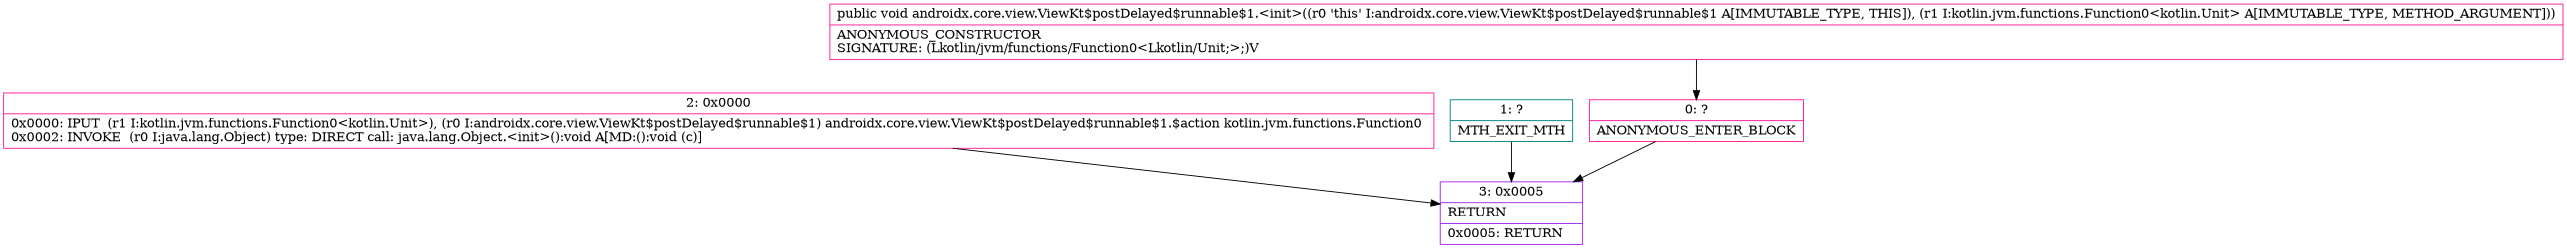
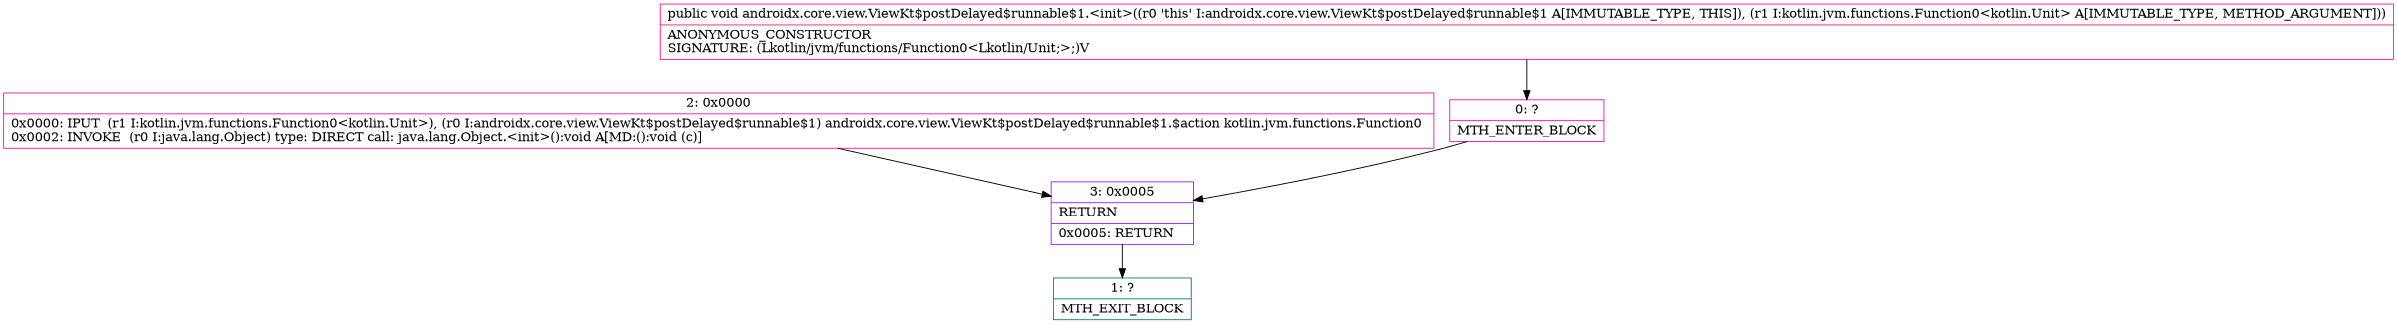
node "1: ?": text "MTH_EXIT_MTH" -> "MTH_EXIT_BLOCK"
node "0: ?": text "ANONYMOUS_ENTER_BLOCK" -> "MTH_ENTER_BLOCK"
edge "1: ?" -> "3: 0x0005": reversed
